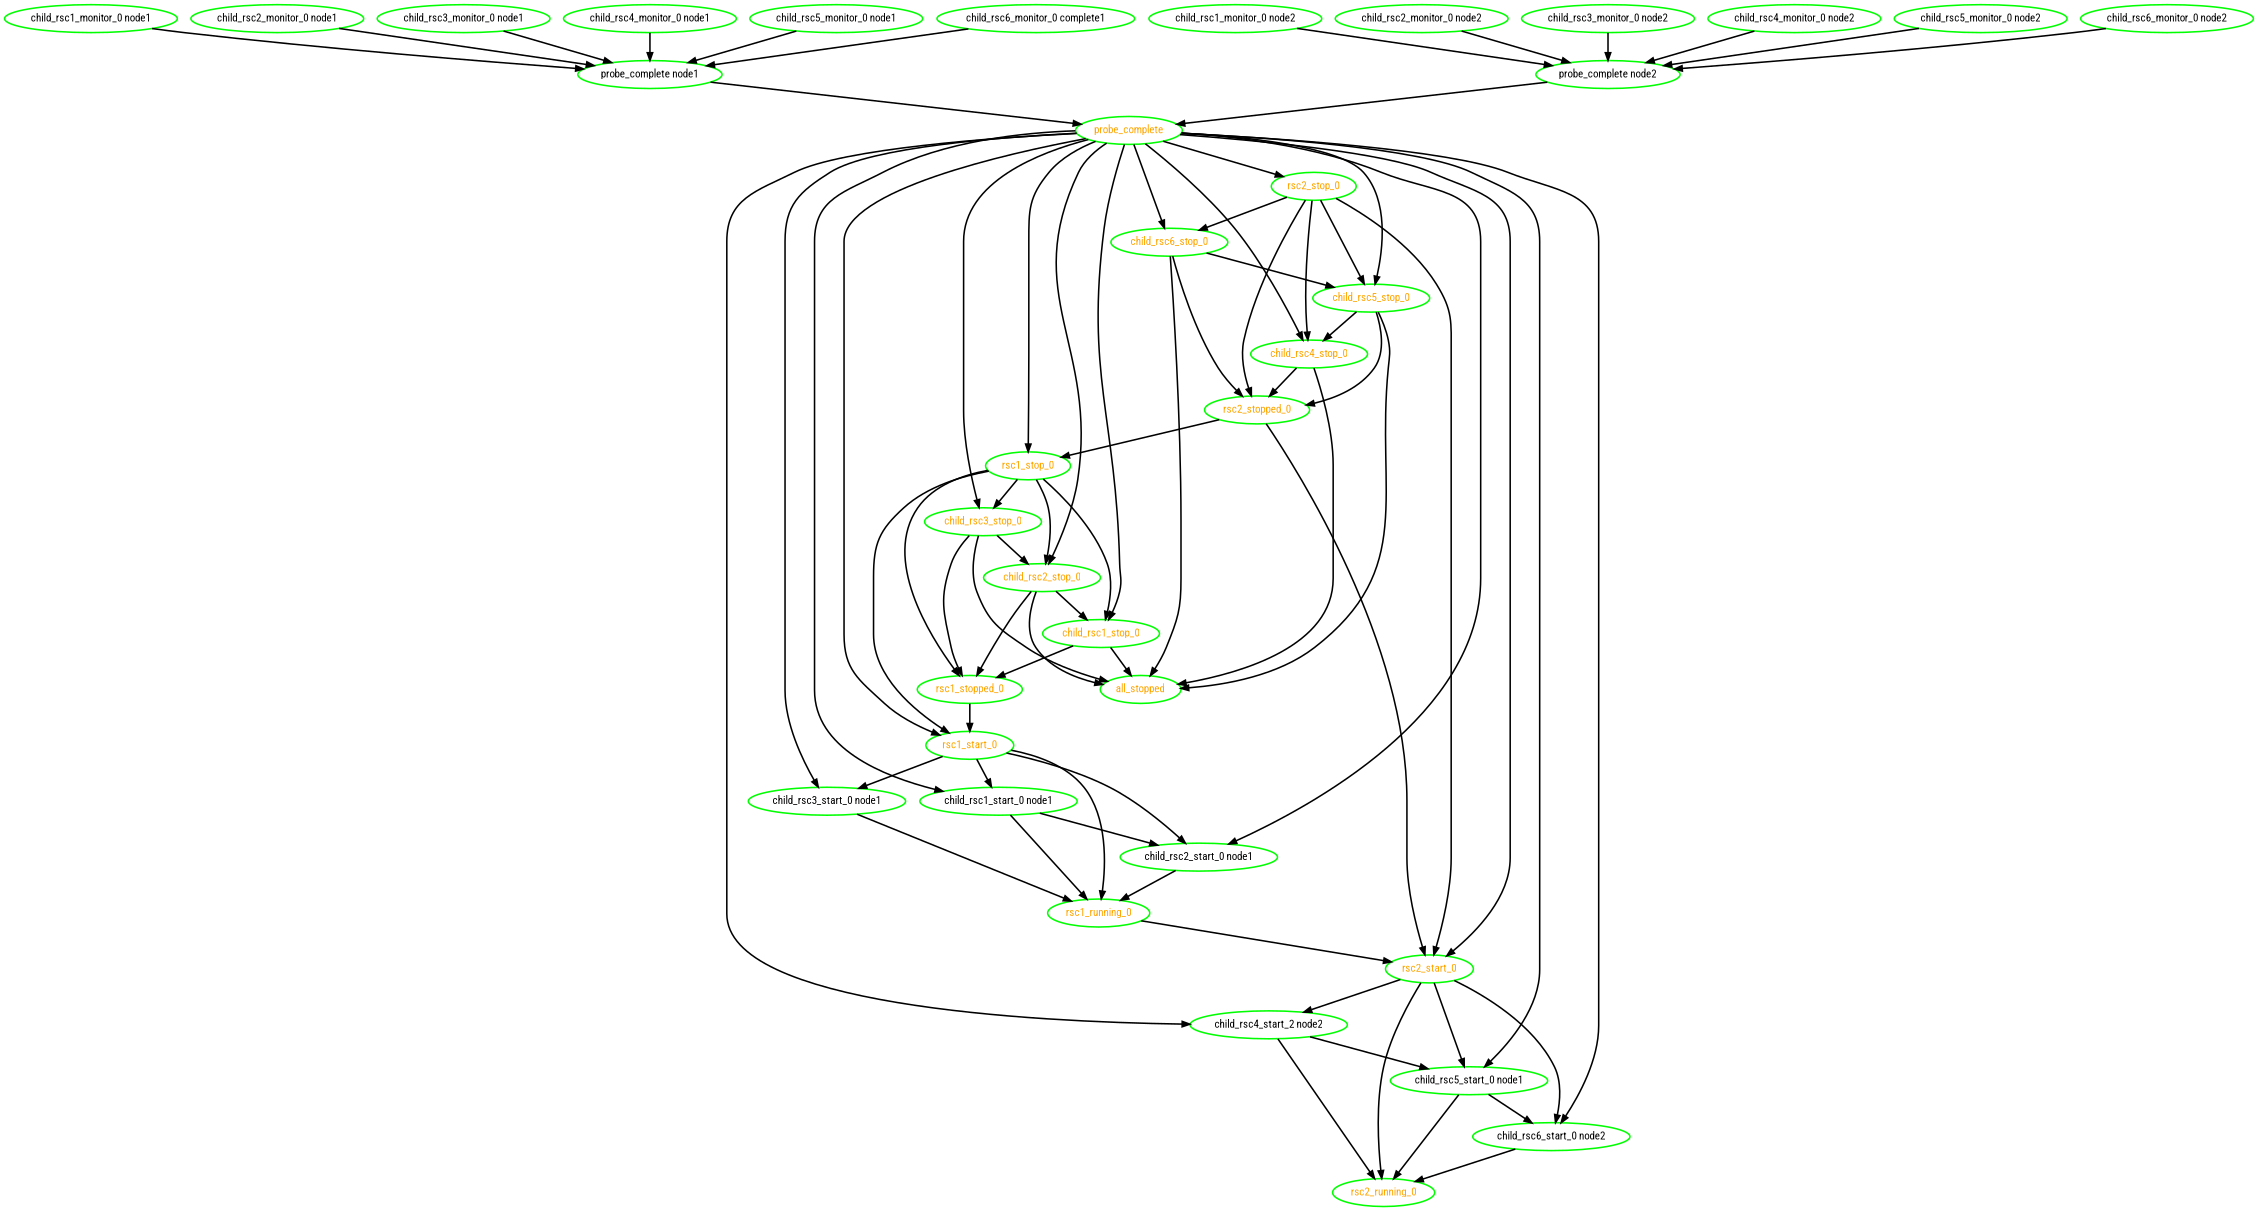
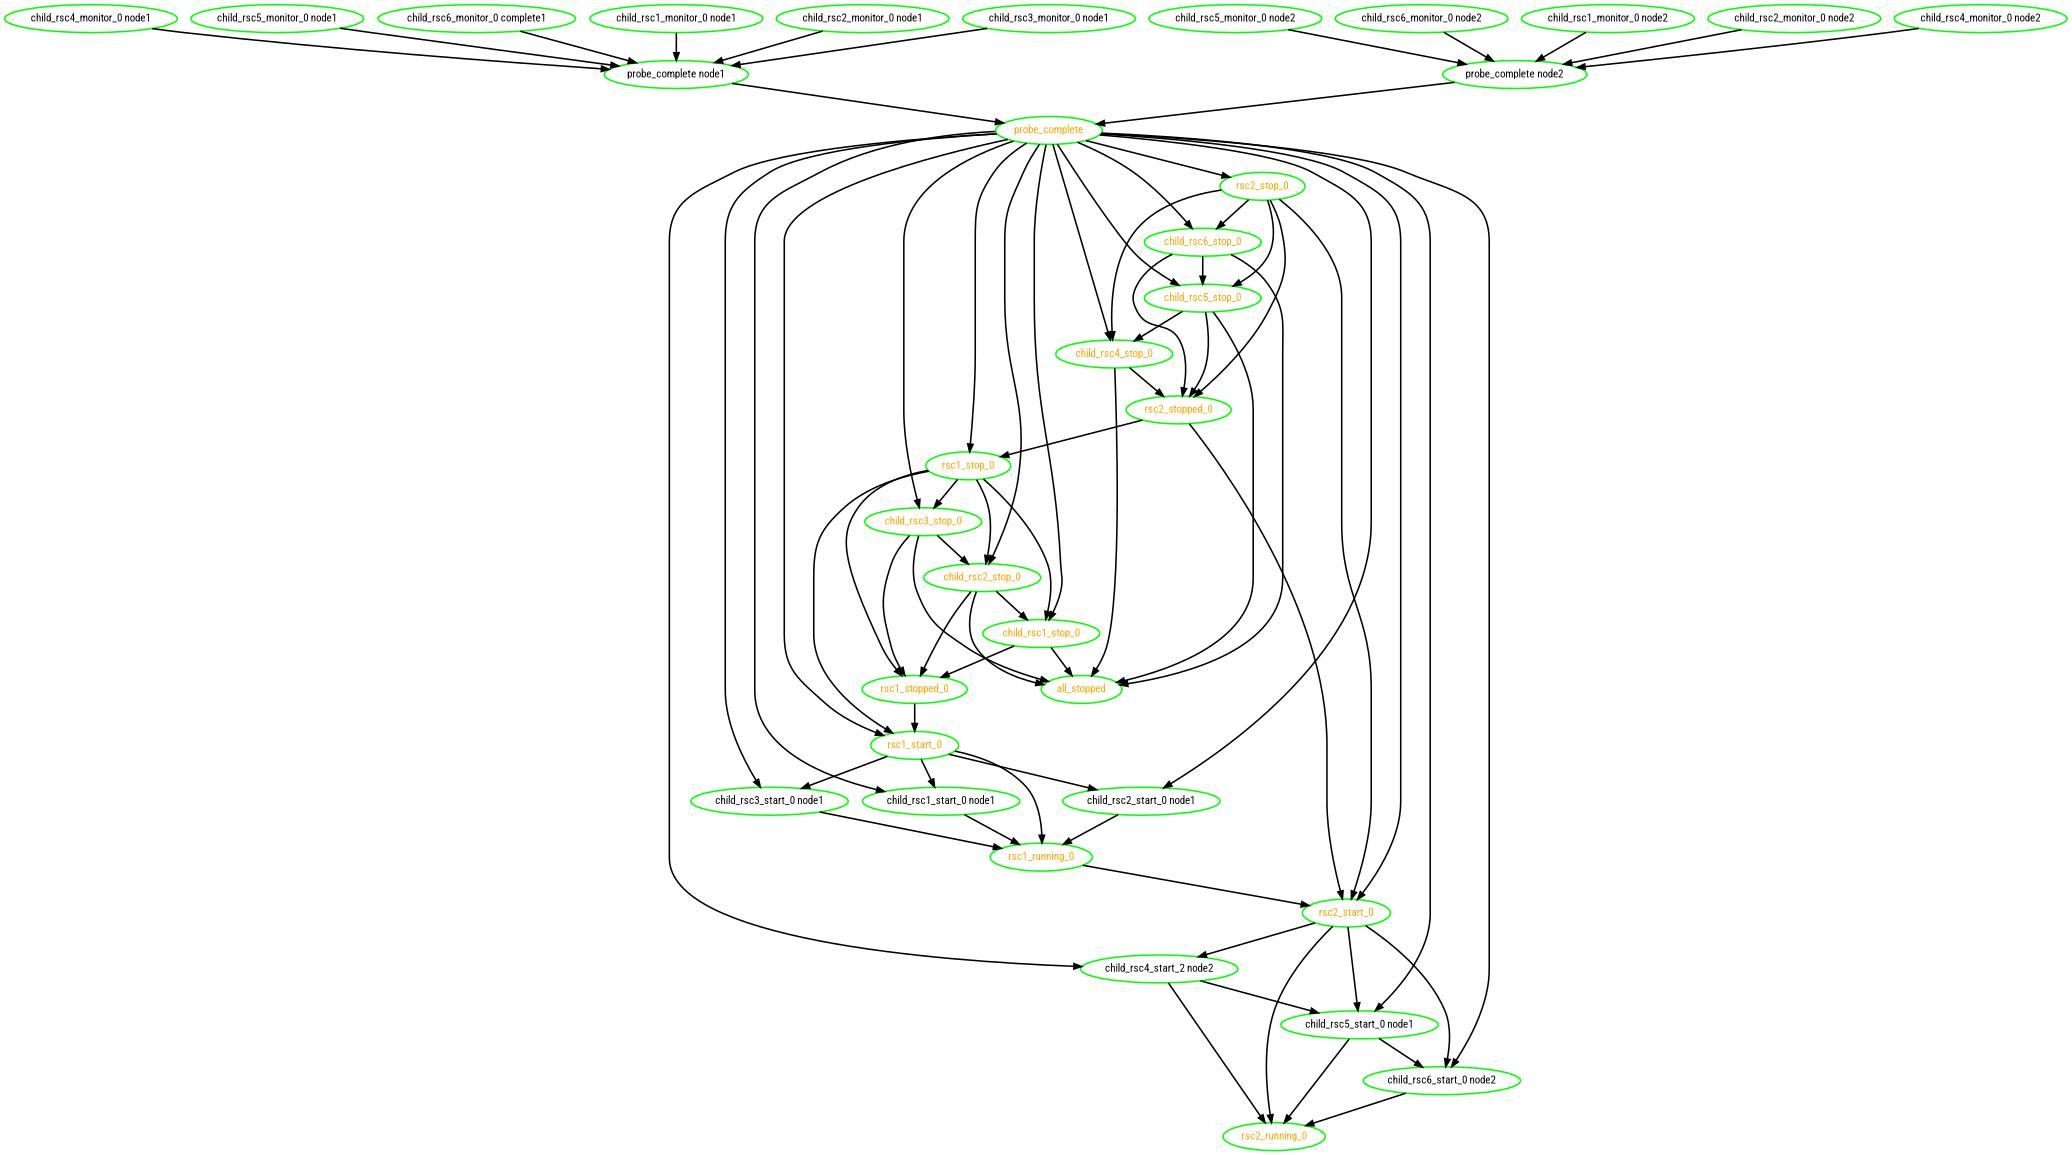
node "child_rsc3_monitor_0 node2": removed
edge "child_rsc1_start_0 node1" -> "child_rsc2_start_0 node1": removed
